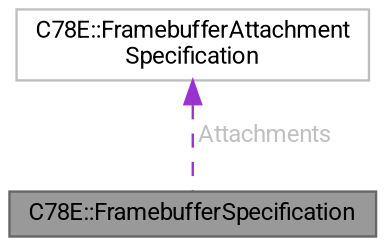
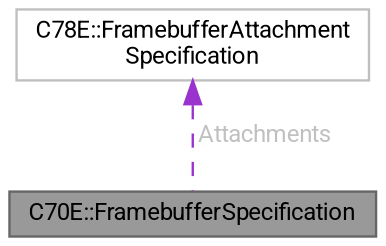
node "C78E::FramebufferSpecification": label "C78E::FramebufferSpecification" -> "C70E::FramebufferSpecification"
